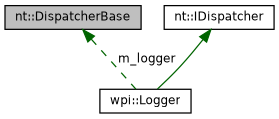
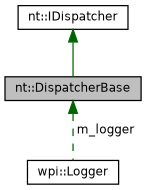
edge "wpi::Logger" -> "nt::IDispatcher": now "nt::DispatcherBase" -> "nt::IDispatcher"
